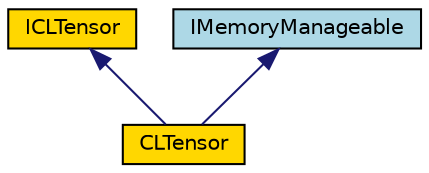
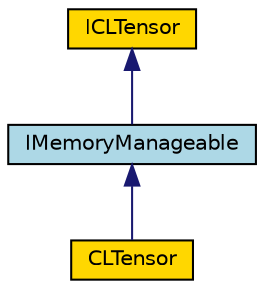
edge "CLTensor" -> "ICLTensor": now "IMemoryManageable" -> "ICLTensor"
